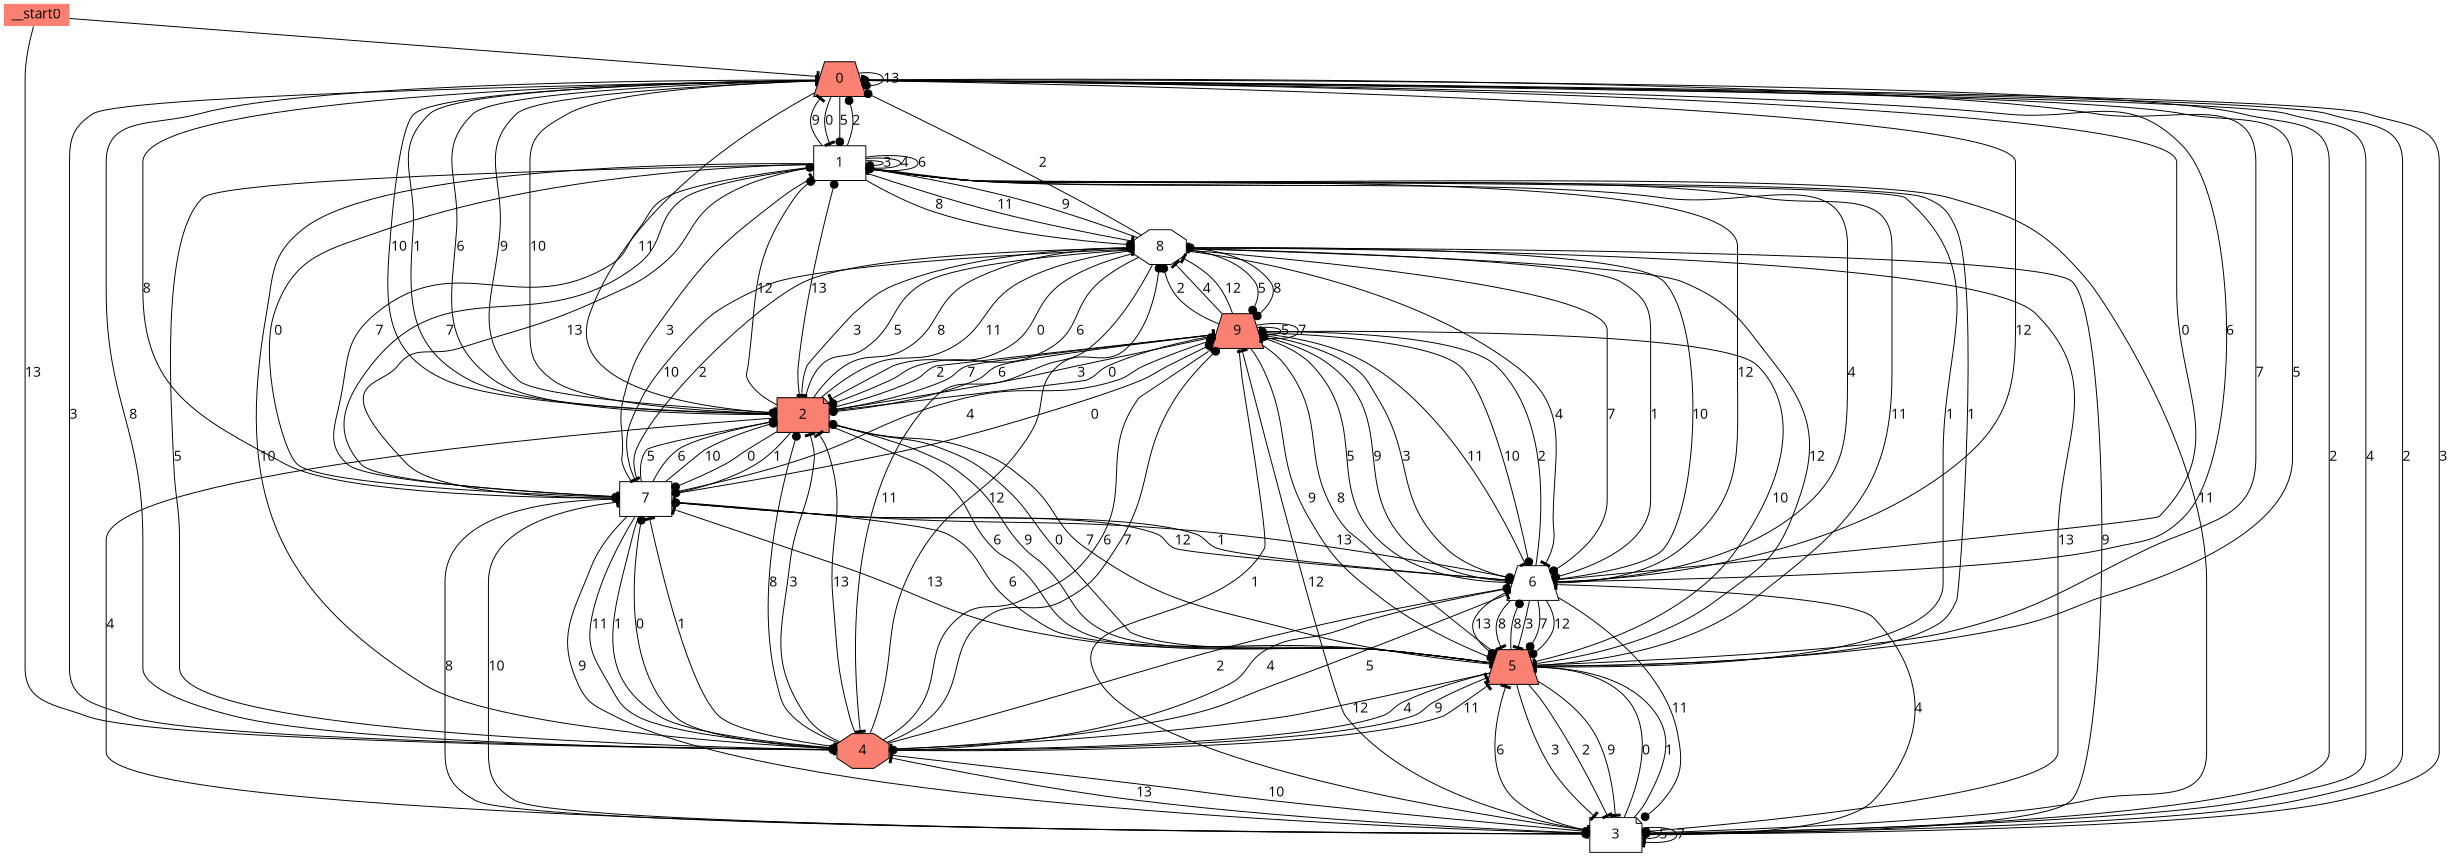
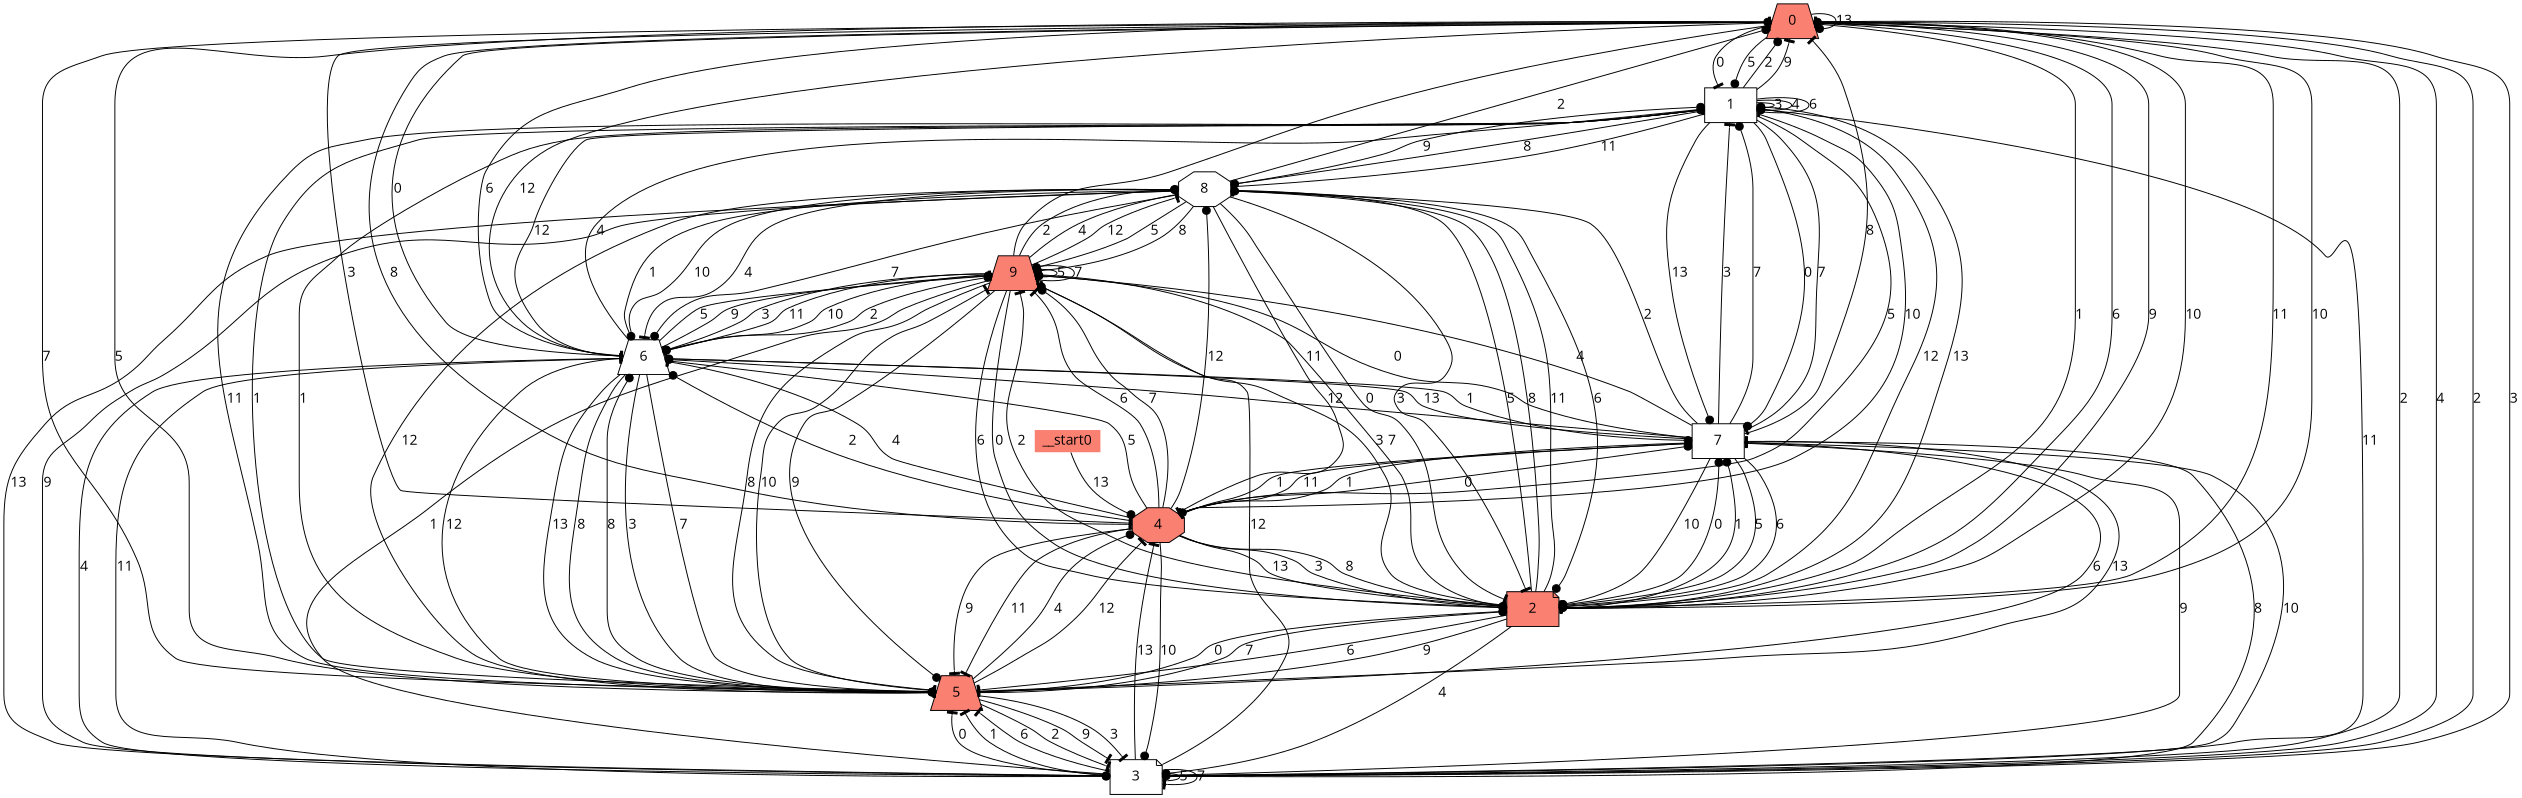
edge "__start0" -> "0": now "9" -> "0"
edge "8" -> "7": removed, label "10"
